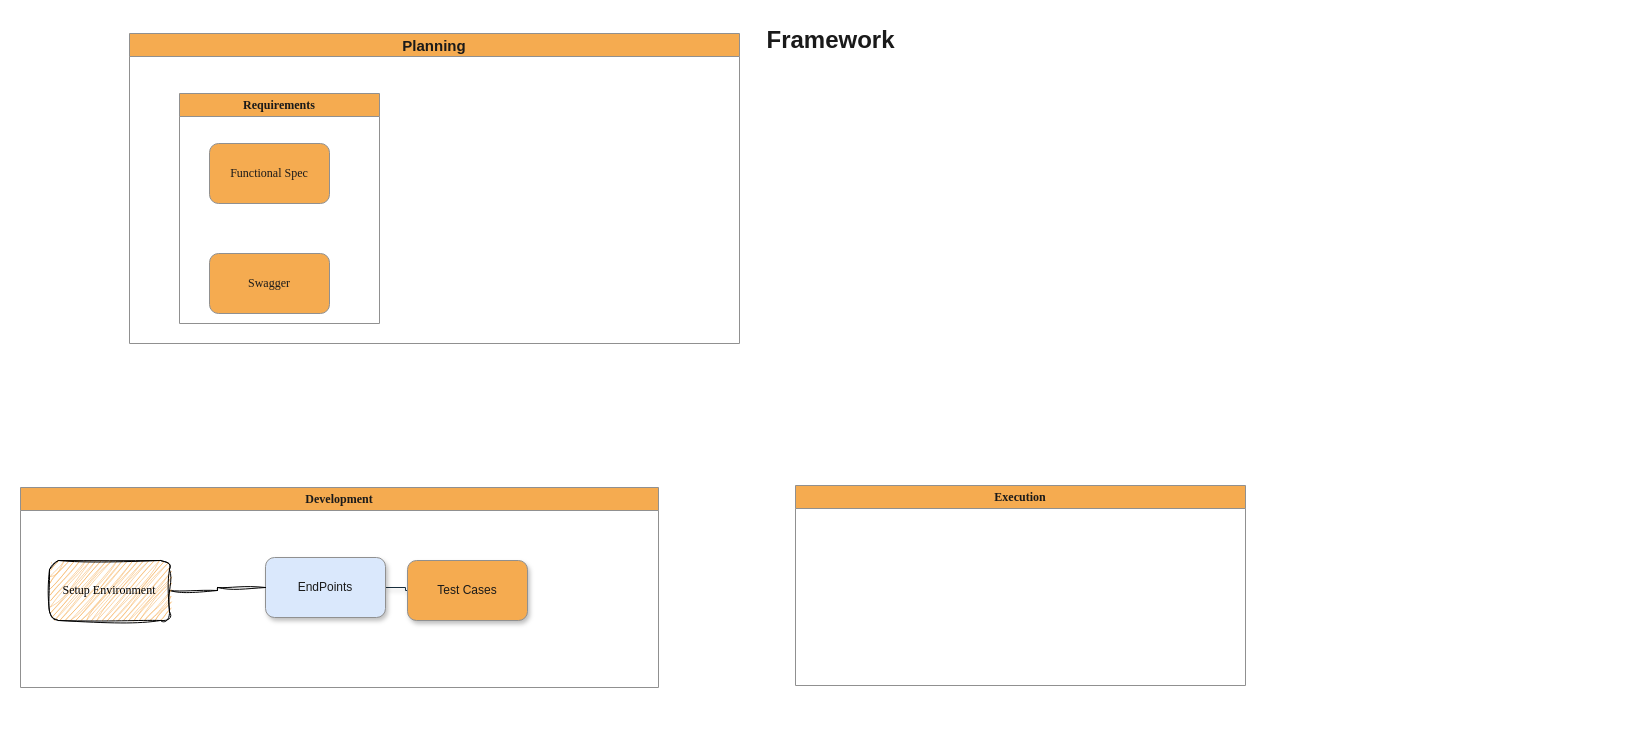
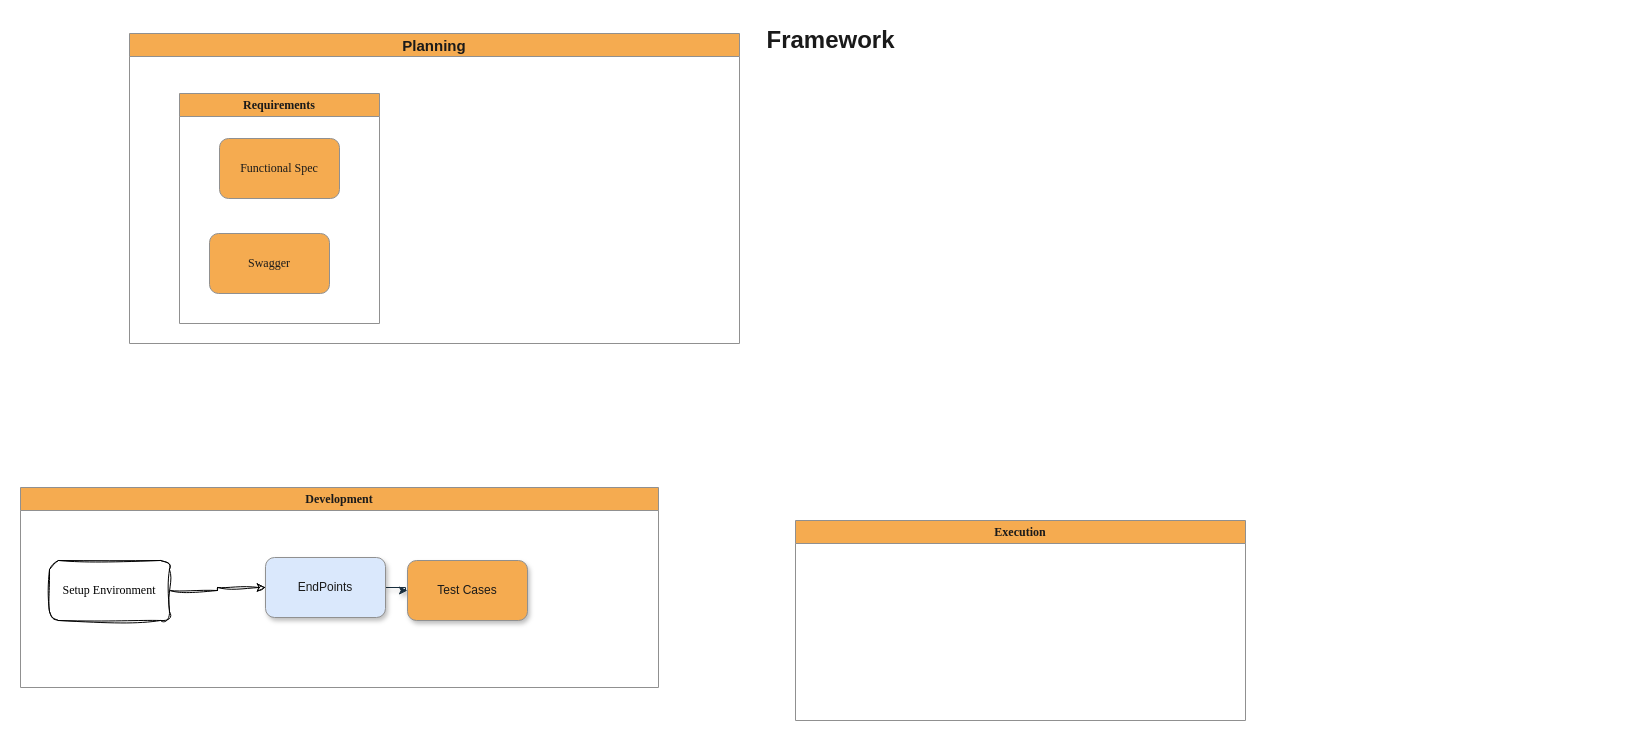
node "Functional Spec": moved (270, 174) -> (280, 169)
node "Swagger": moved (270, 284) -> (270, 264)
node "Execution": moved (1021, 586) -> (1021, 621)
edge "EndPoints" -- "Setup Environment": arrowhead none -> classic
edge "EndPoints" -- "Test Cases": arrowhead none -> classic
node "Setup Environment": fillcolor #f5ab50 -> #ffffff
